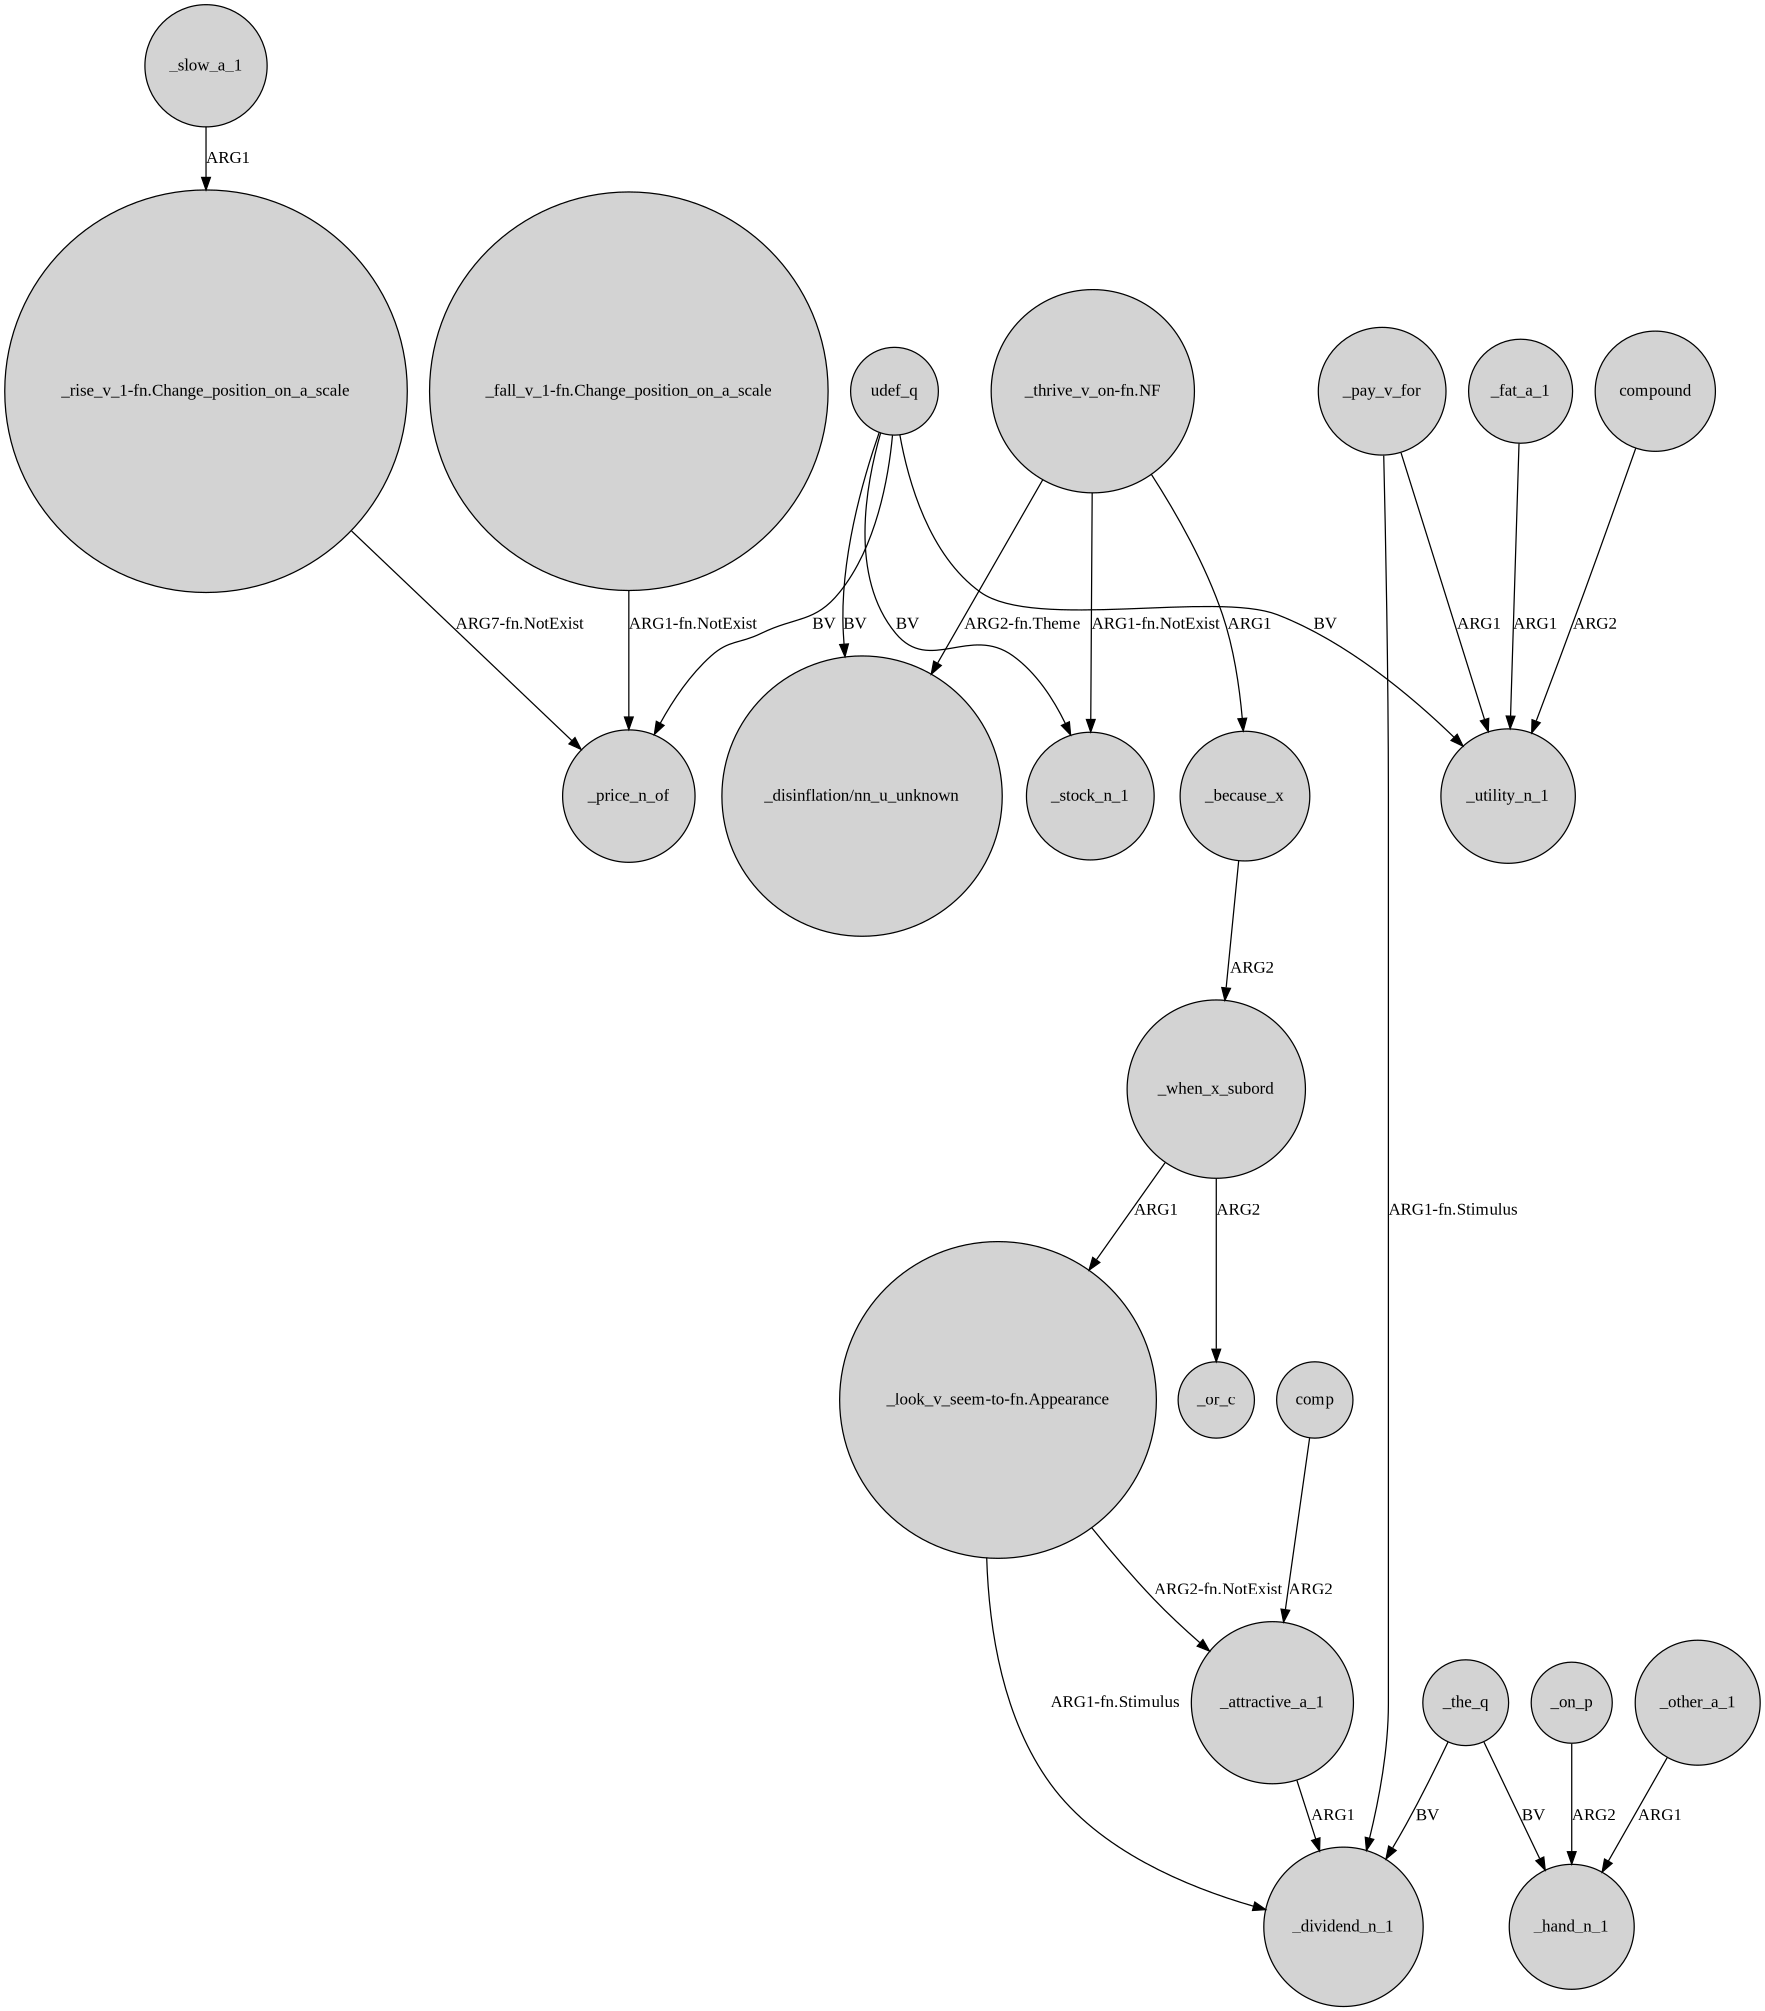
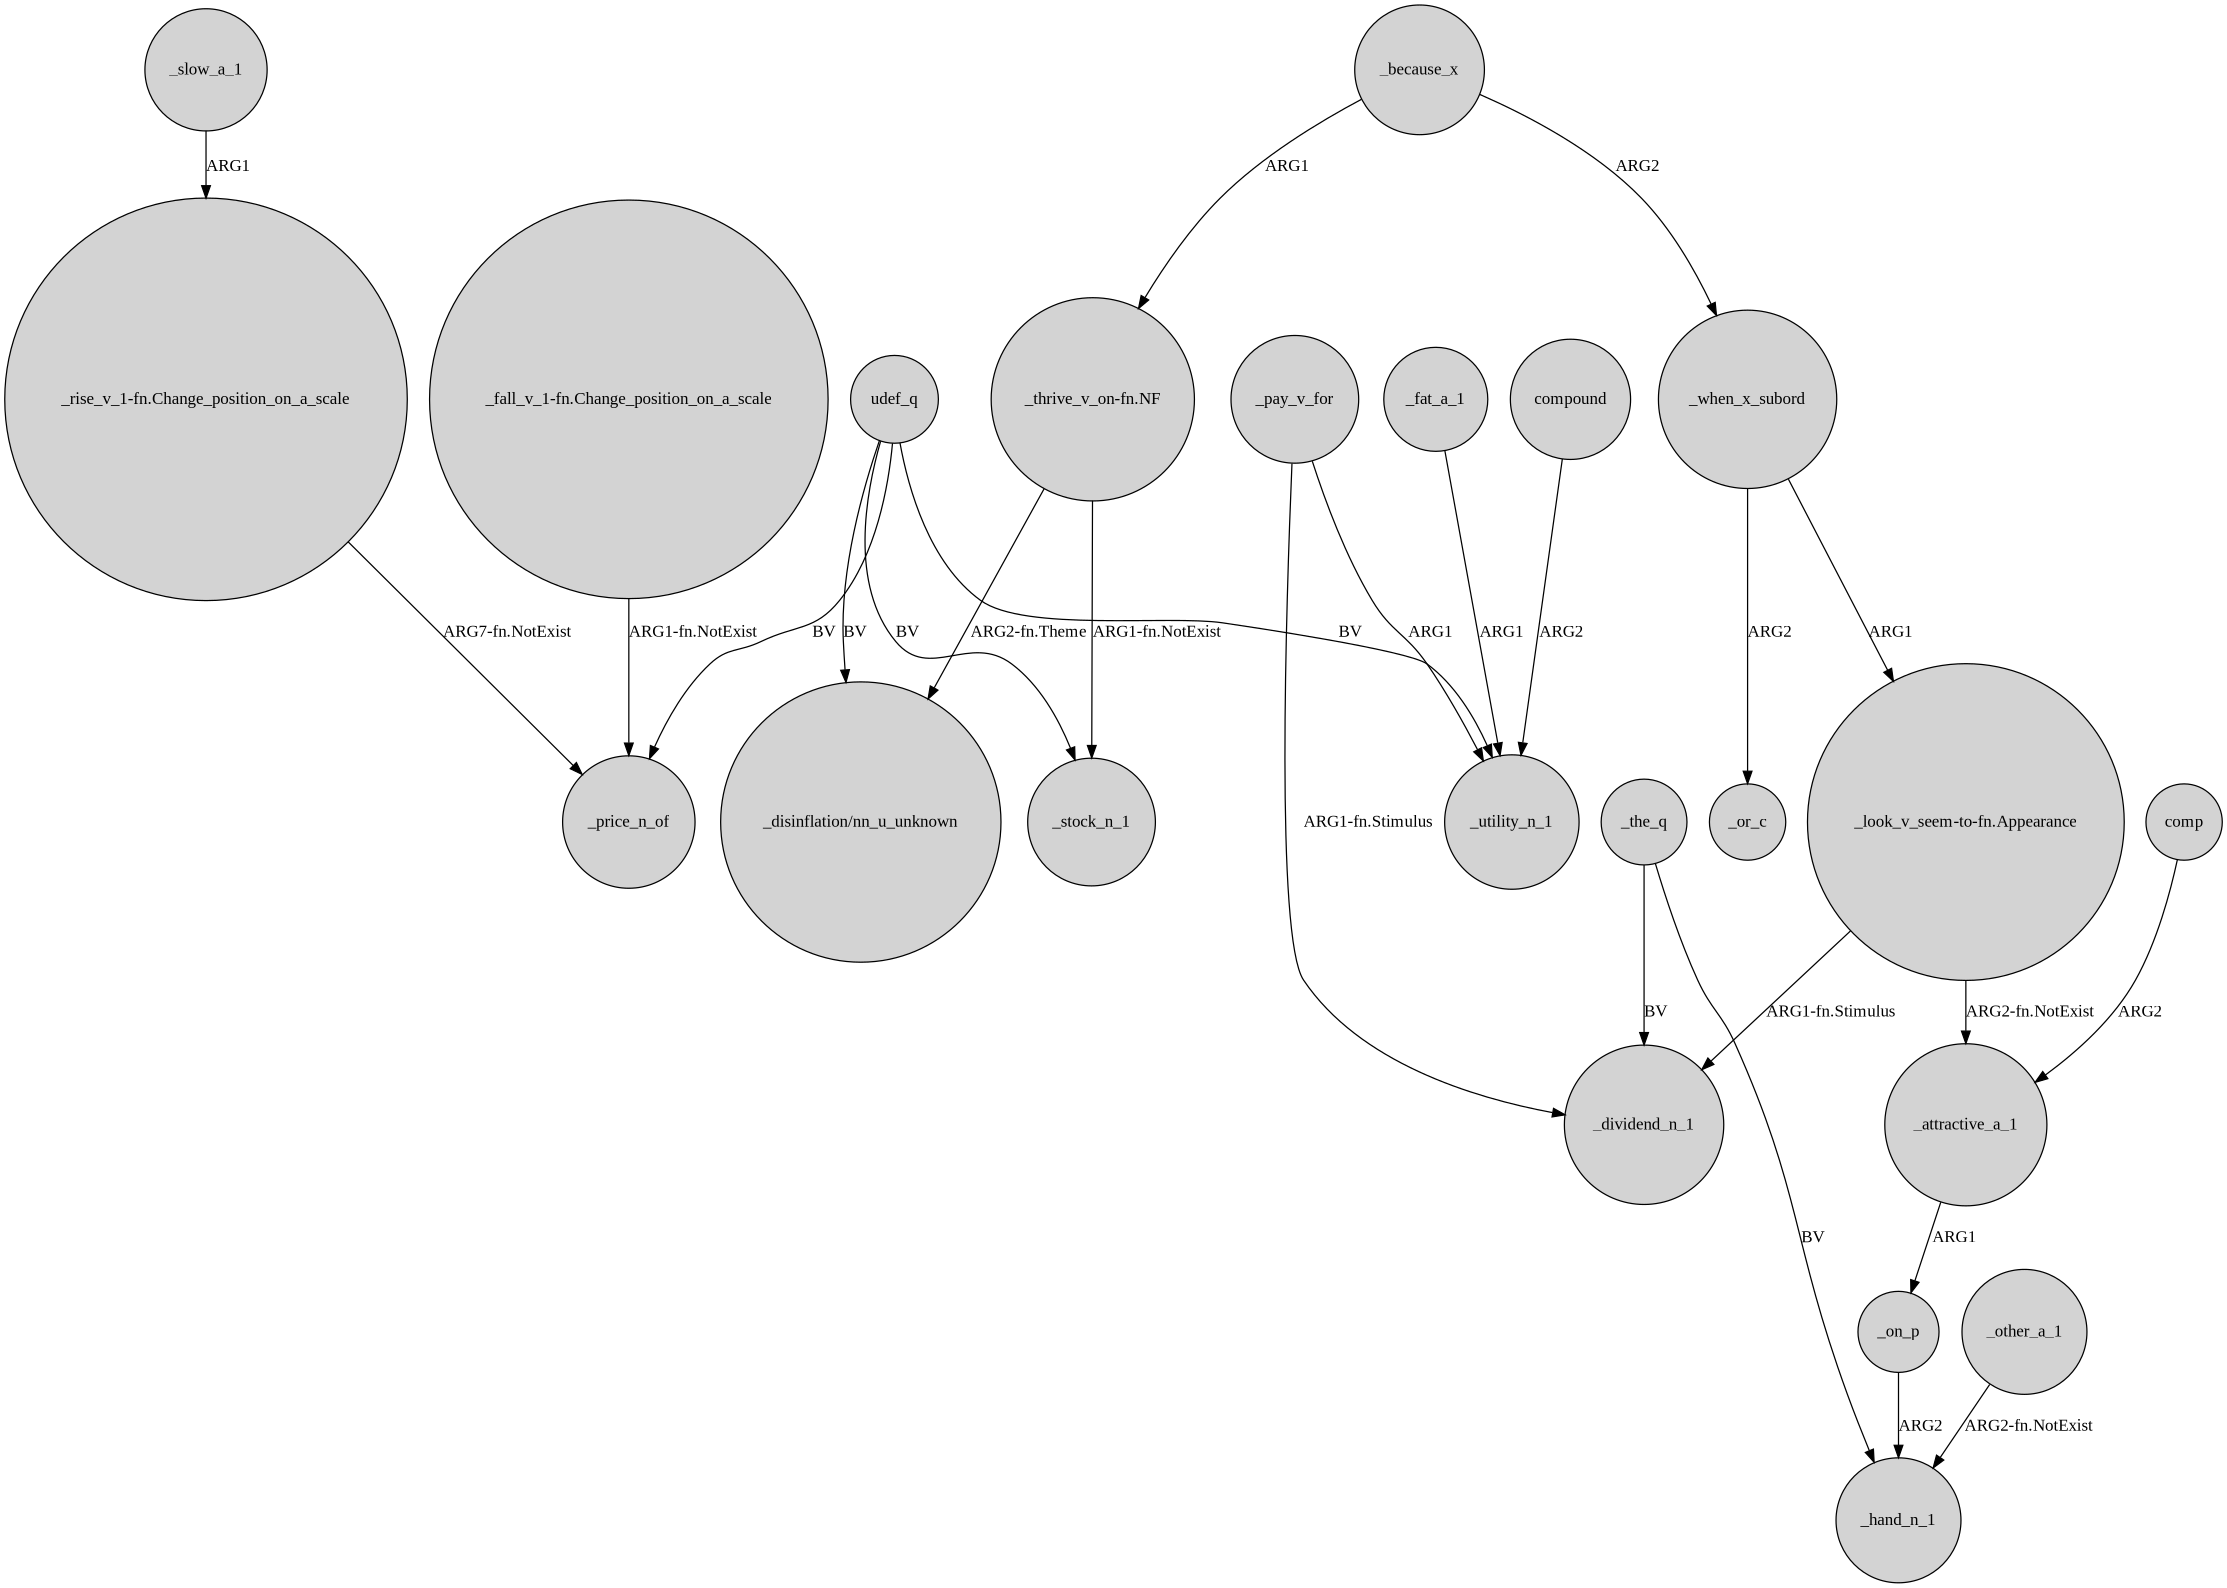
edge "_thrive_v_on-fn.NF" -> "_because_x": reversed
edge "_attractive_a_1" -> "_dividend_n_1": now "_attractive_a_1" -> "_on_p"
edge "_other_a_1" -> "_hand_n_1": label "ARG1" -> "ARG2-fn.NotExist"
